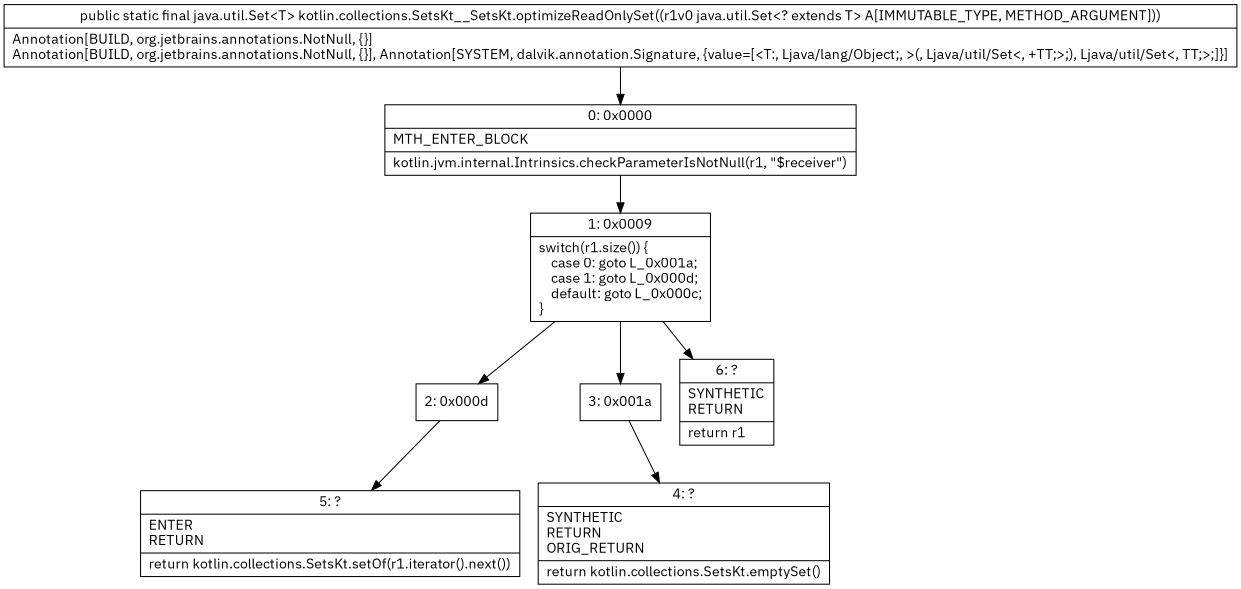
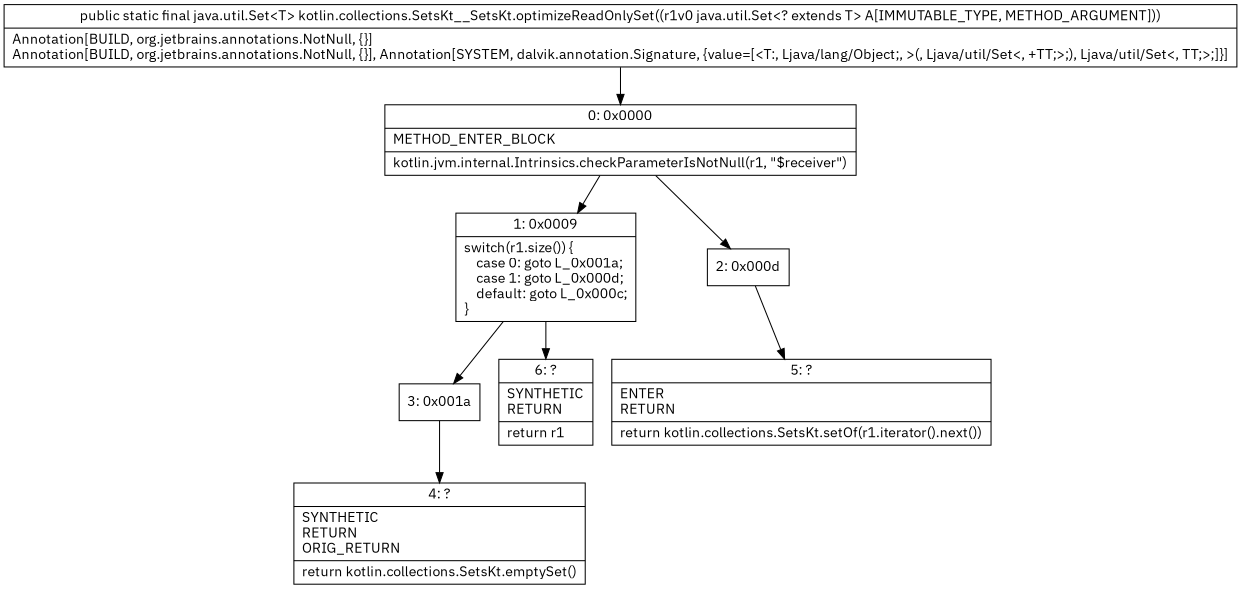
node "0: 0x0000": text "MTH_ENTER_BLOCK" -> "METHOD_ENTER_BLOCK"
edge "1: 0x0009" -> "2: 0x000d": now "0: 0x0000" -> "2: 0x000d"
